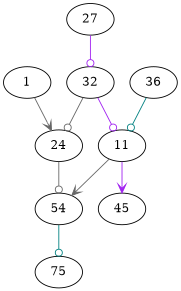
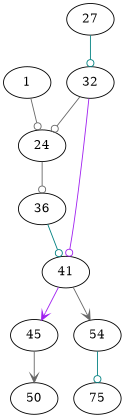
edge "27" -> "32": color purple -> teal
edge "1" -> "24": arrowhead vee -> odot
node "11": label "11" -> "41"
edge "24" -> "54": now "24" -> "36"
node "50": added
